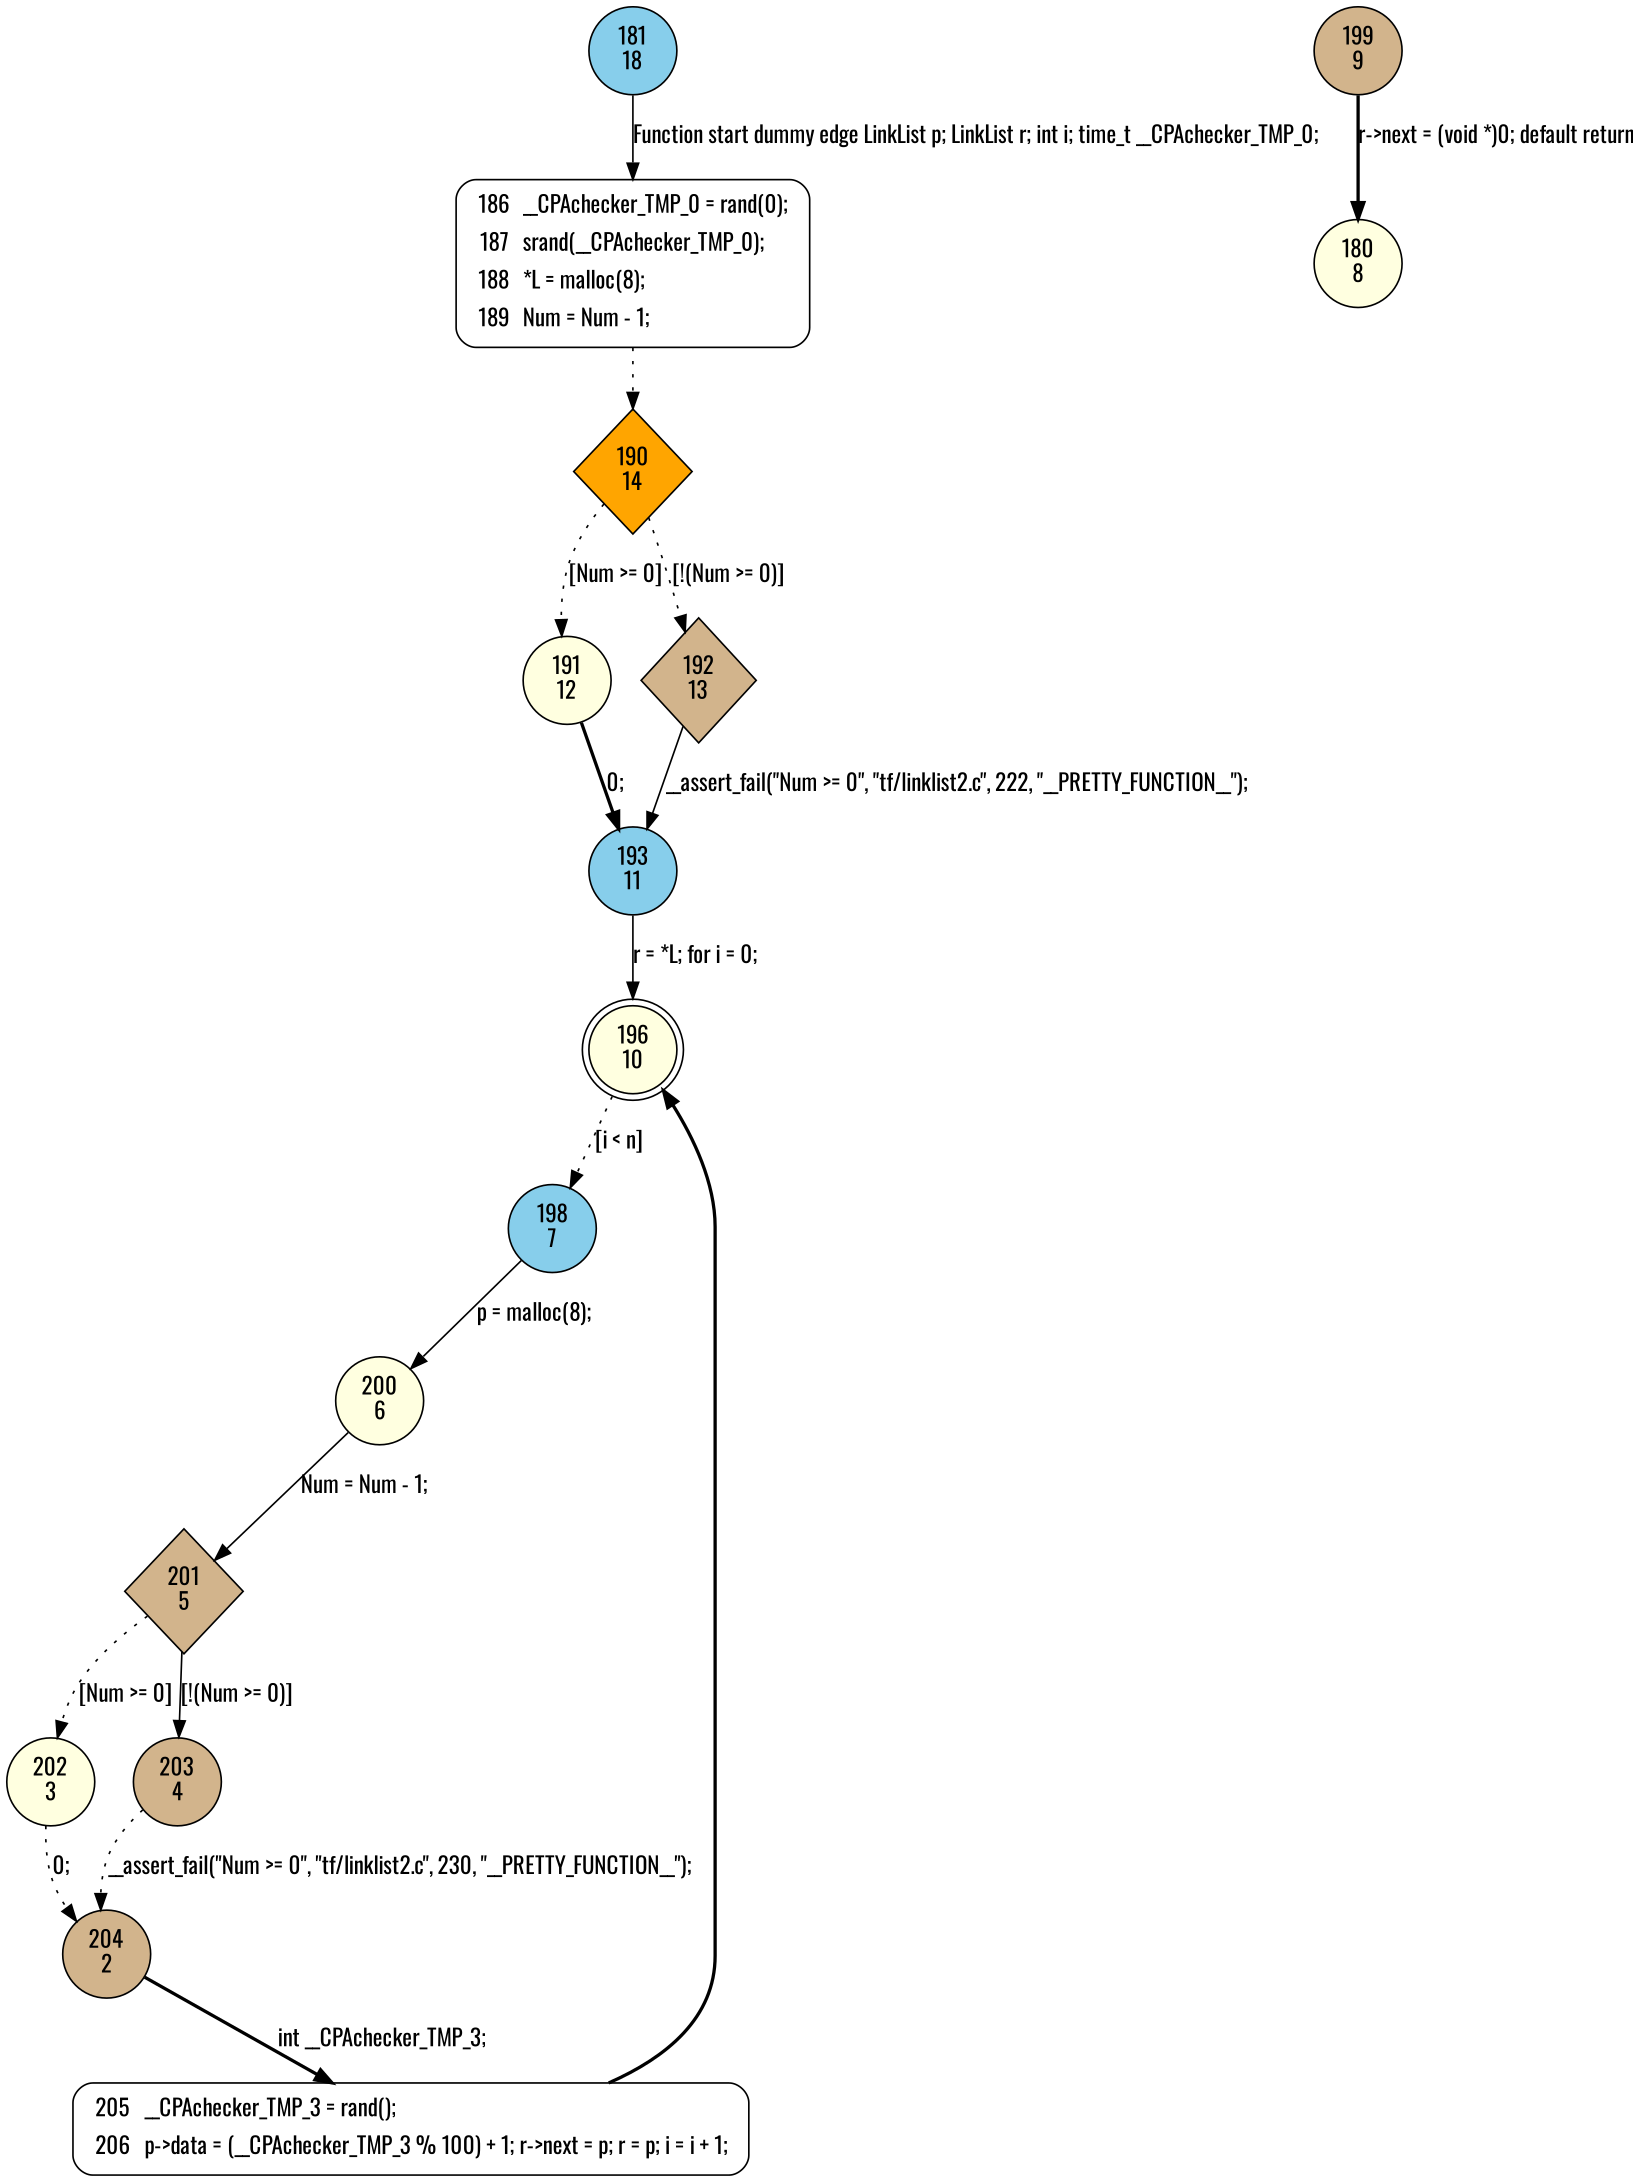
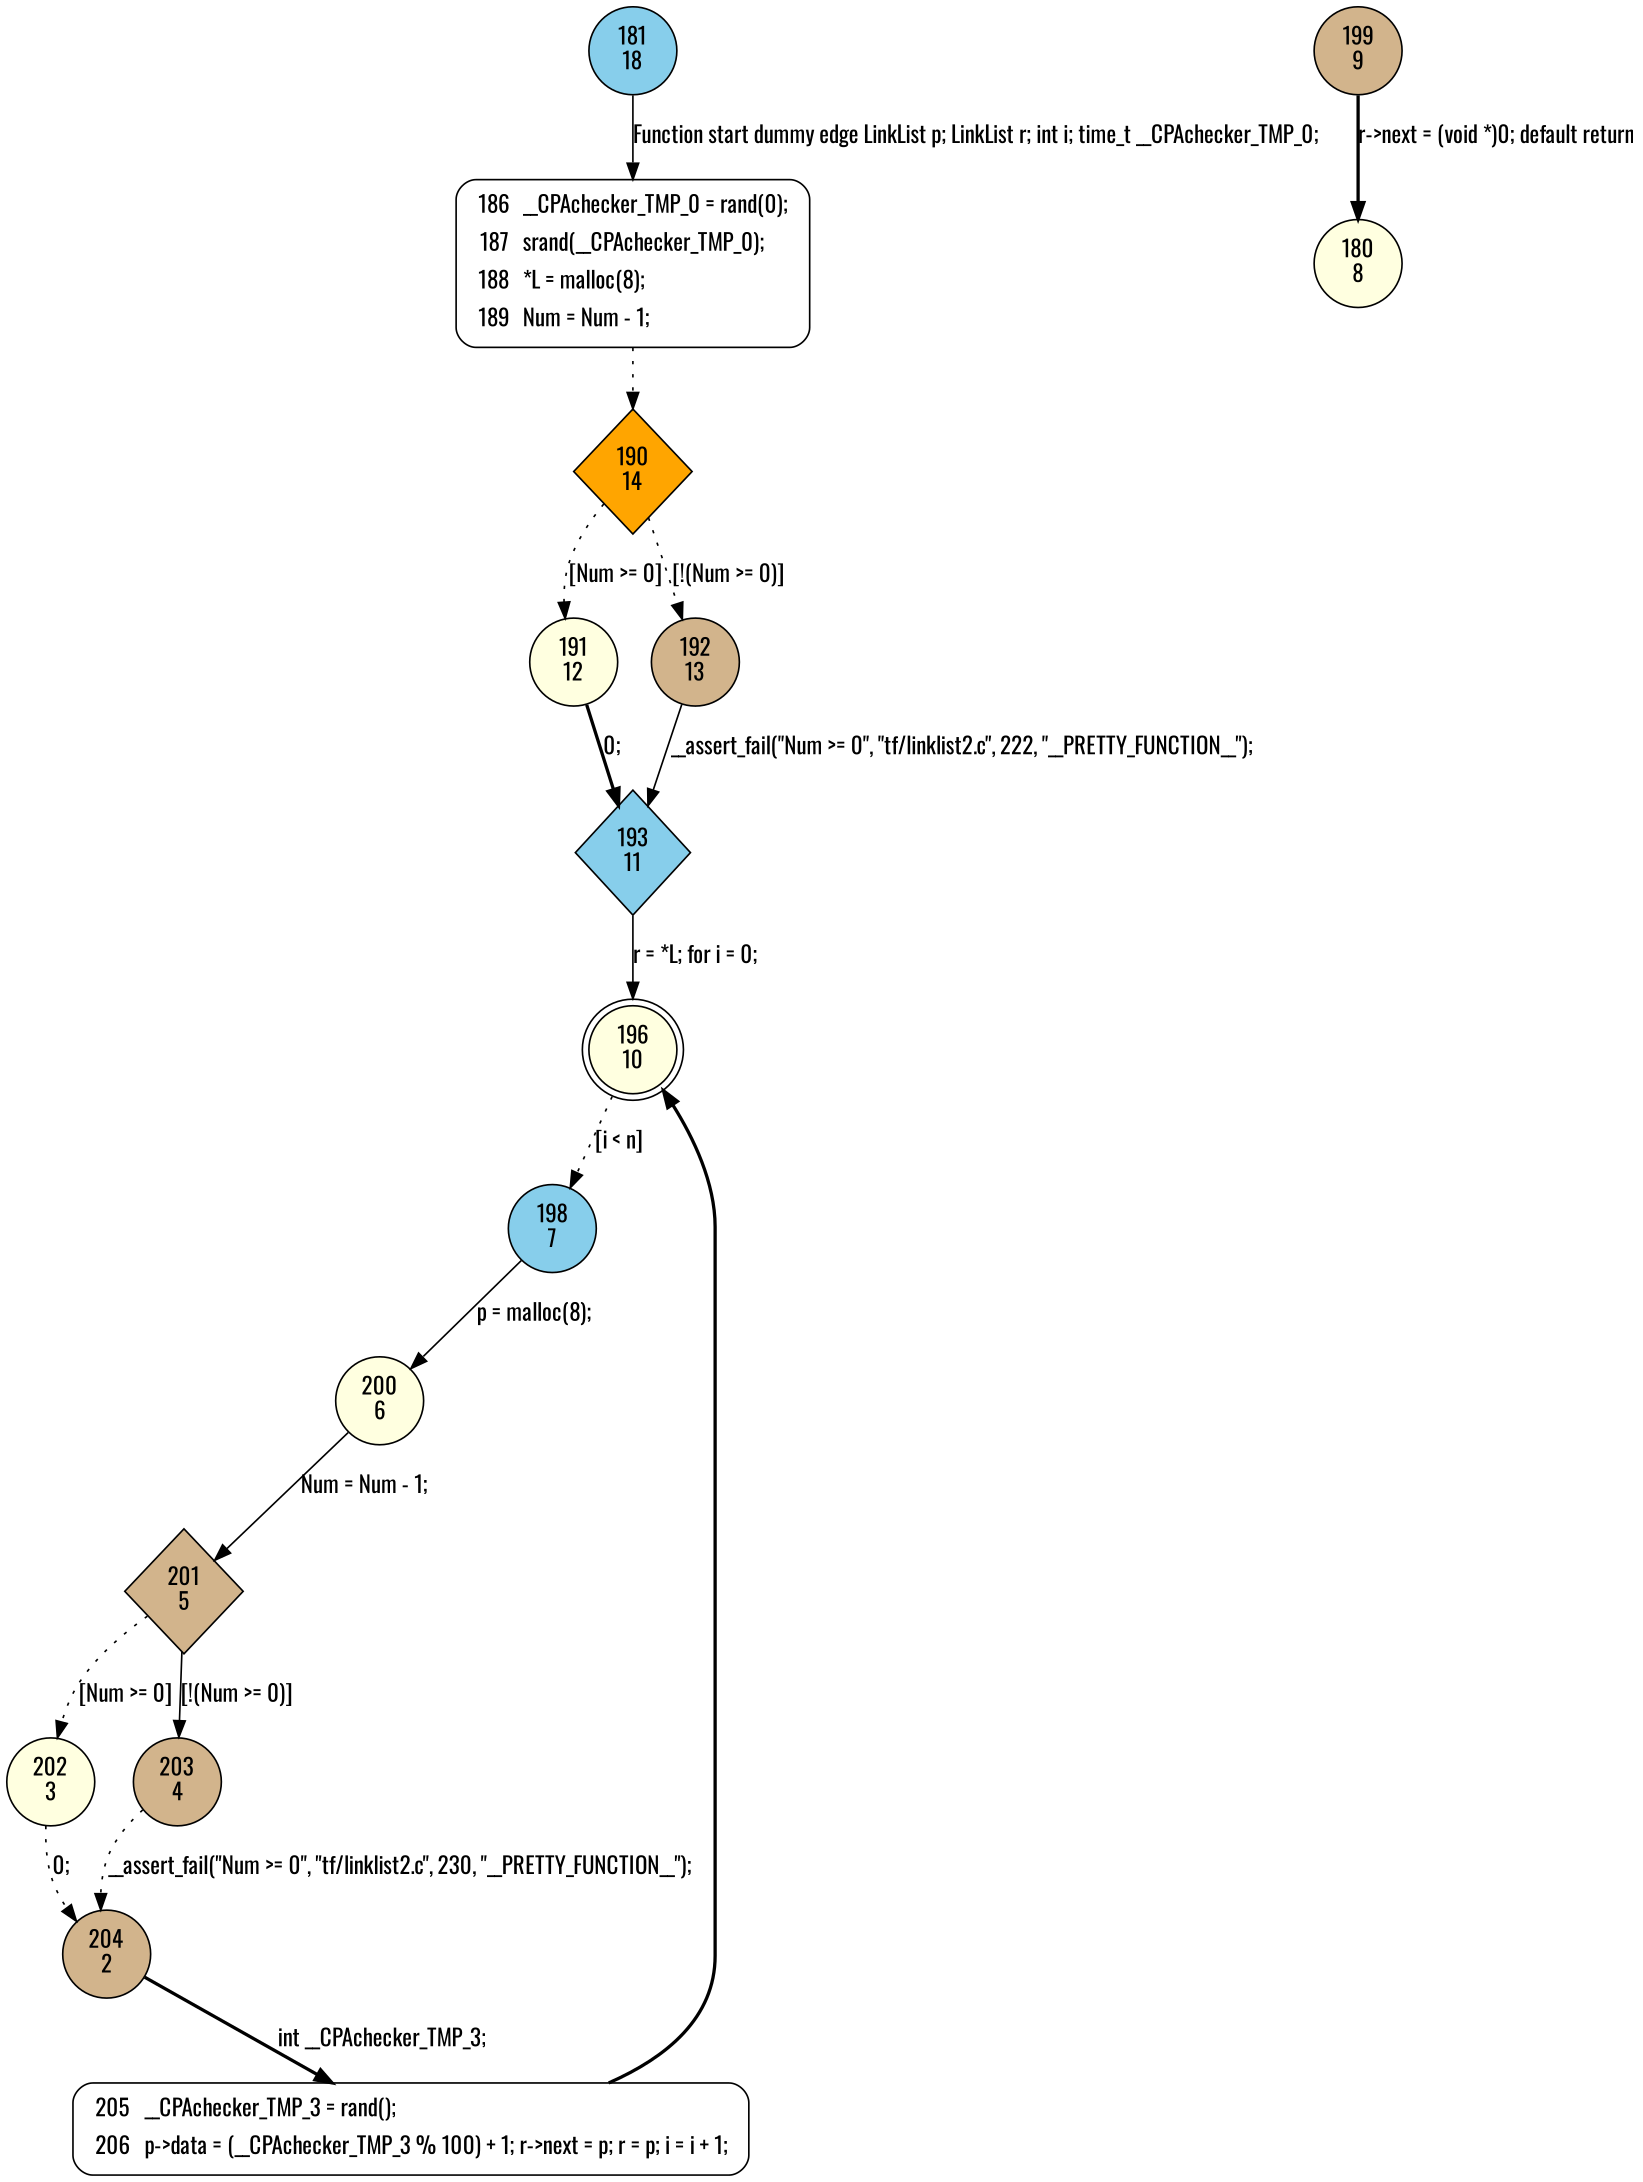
node "192 13": shape diamond -> circle
node "193 11": shape circle -> diamond
